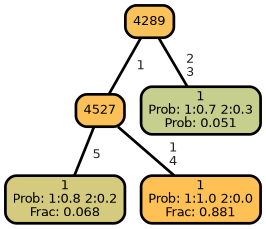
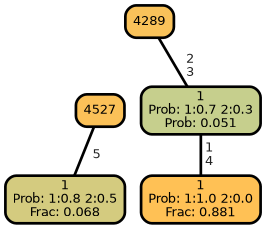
edge "4289" -- "4527": removed, label "1"
edge "4527" -- "1 Prob: 1:1.0 2:0.0 Frac: 0.881": now "1 Prob: 1:0.7 2:0.3 Prob: 0.051" -- "1 Prob: 1:1.0 2:0.0 Frac: 0.881"
node "1 Prob: 1:0.8 2:0.2 Frac: 0.068": label "1 Prob: 1:0.8 2:0.2 Frac: 0.068" -> "1 Prob: 1:0.8 2:0.5 Frac: 0.068"
